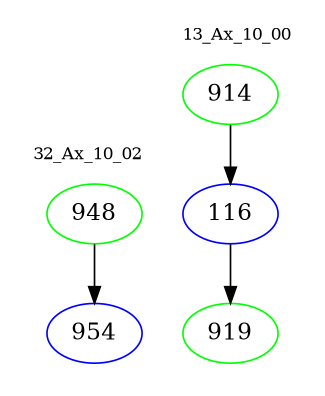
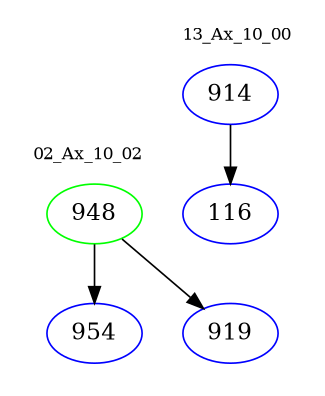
node "914": color green -> blue
cluster "32_Ax_10_02": label "32_Ax_10_02" -> "02_Ax_10_02"
edge "116" -> "919": now "948" -> "919"
node "919": color green -> blue
